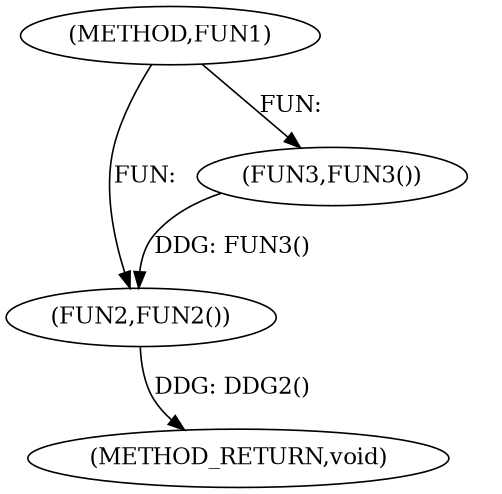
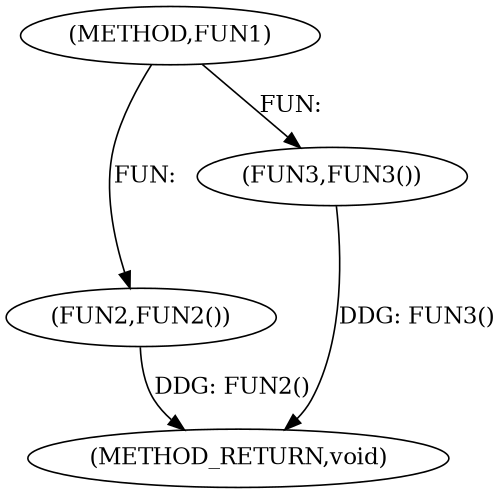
edge "(FUN3,FUN3())" -> "(FUN2,FUN2())": now "(FUN3,FUN3())" -> "(METHOD_RETURN,void)"
edge "(FUN2,FUN2())" -> "(METHOD_RETURN,void)": label "DDG: DDG2()" -> "DDG: FUN2()"
